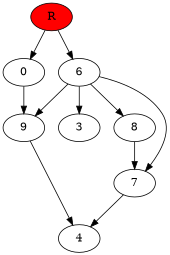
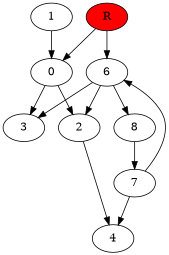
node "1": added
edge "0" -> "3": added
edge "6" -> "7": reversed
node "9": label "9" -> "2"
